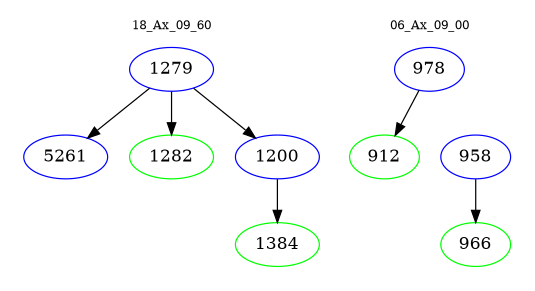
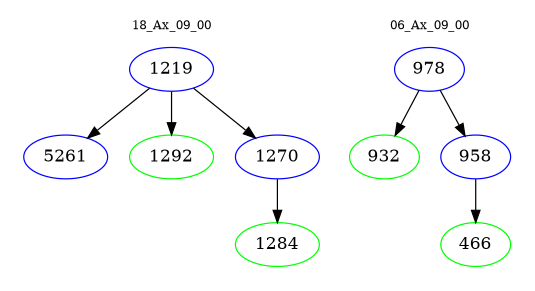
cluster "18_Ax_09_60": label "18_Ax_09_60" -> "18_Ax_09_00"
node "1279": label "1279" -> "1219"
edge "978" -> "958": added
node "1282": label "1282" -> "1292"
node "1200": label "1200" -> "1270"
node "912": label "912" -> "932"
node "1384": label "1384" -> "1284"
node "966": label "966" -> "466"
